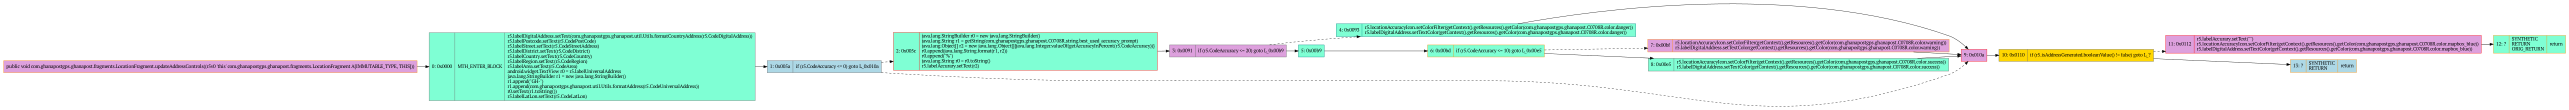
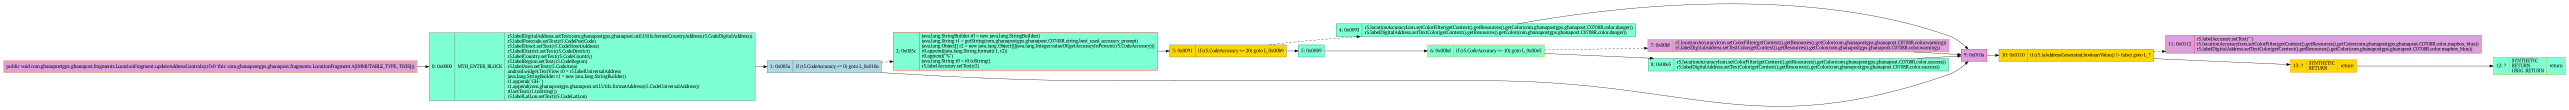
edge "11: 0x0112" -> "12: ?": now "13: ?" -> "12: ?"
node "3: 0x0091": fillcolor plum -> gold
node "13: ?": fillcolor lightblue -> gold
edge "1: 0x005a" -> "9: 0x010a": style dashed -> solid
